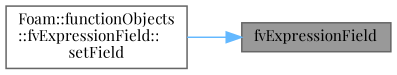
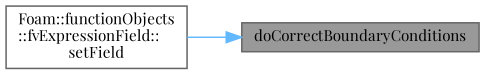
node "fvExpressionField": label "fvExpressionField" -> "doCorrectBoundaryConditions"
